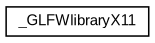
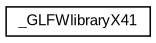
node "_GLFWlibraryX11": label "_GLFWlibraryX11" -> "_GLFWlibraryX41"
